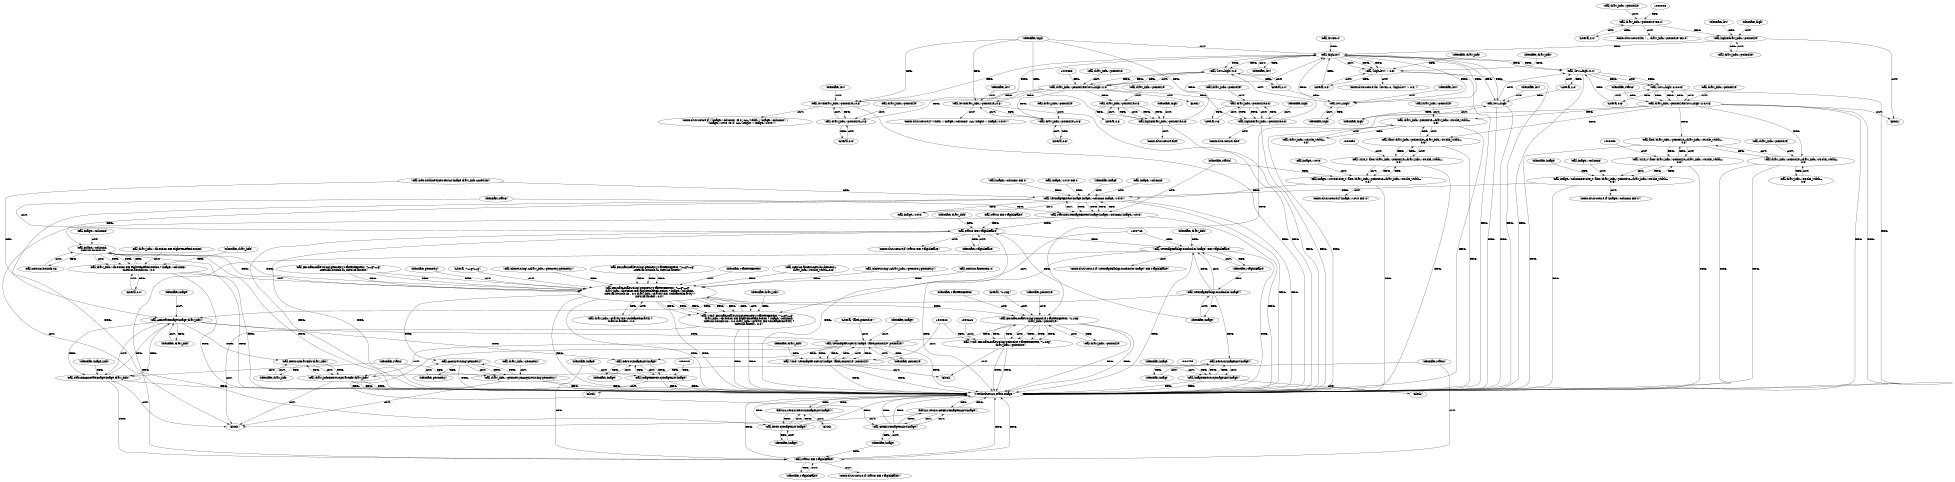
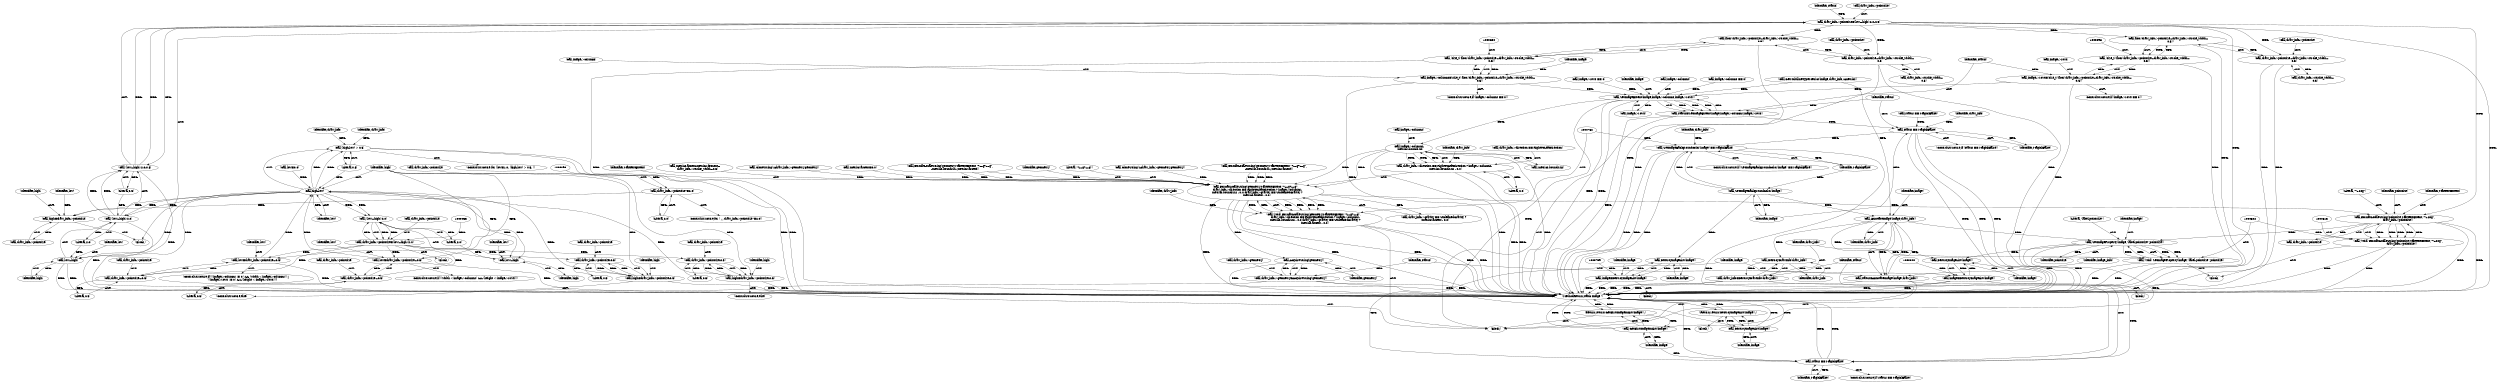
edge "(Call,high=draw_info->pointsize)" -> "(Call,high-low)": reversed
edge "1000433" -> "(Call,draw_info->pointsize=(low+high)/2.0)": label "CFG: " -> "DDG: "
edge "(Call,GetMultilineTypeMetrics(image,draw_info,&metrics))" -> "(Call,SetImageExtent(image,image->columns,image->rows))": label "CFG: " -> "DDG: "
edge "(Call,draw_info->geometry=AcquireString(geometry))" -> "(Call,AcquireString(geometry))": label "DDG: " -> "CFG: "
edge "(Return,return(GetFirstImageInList(image));)" -> "(Call,GetFirstImageInList(image))": label "AST: " -> "CFG: "
